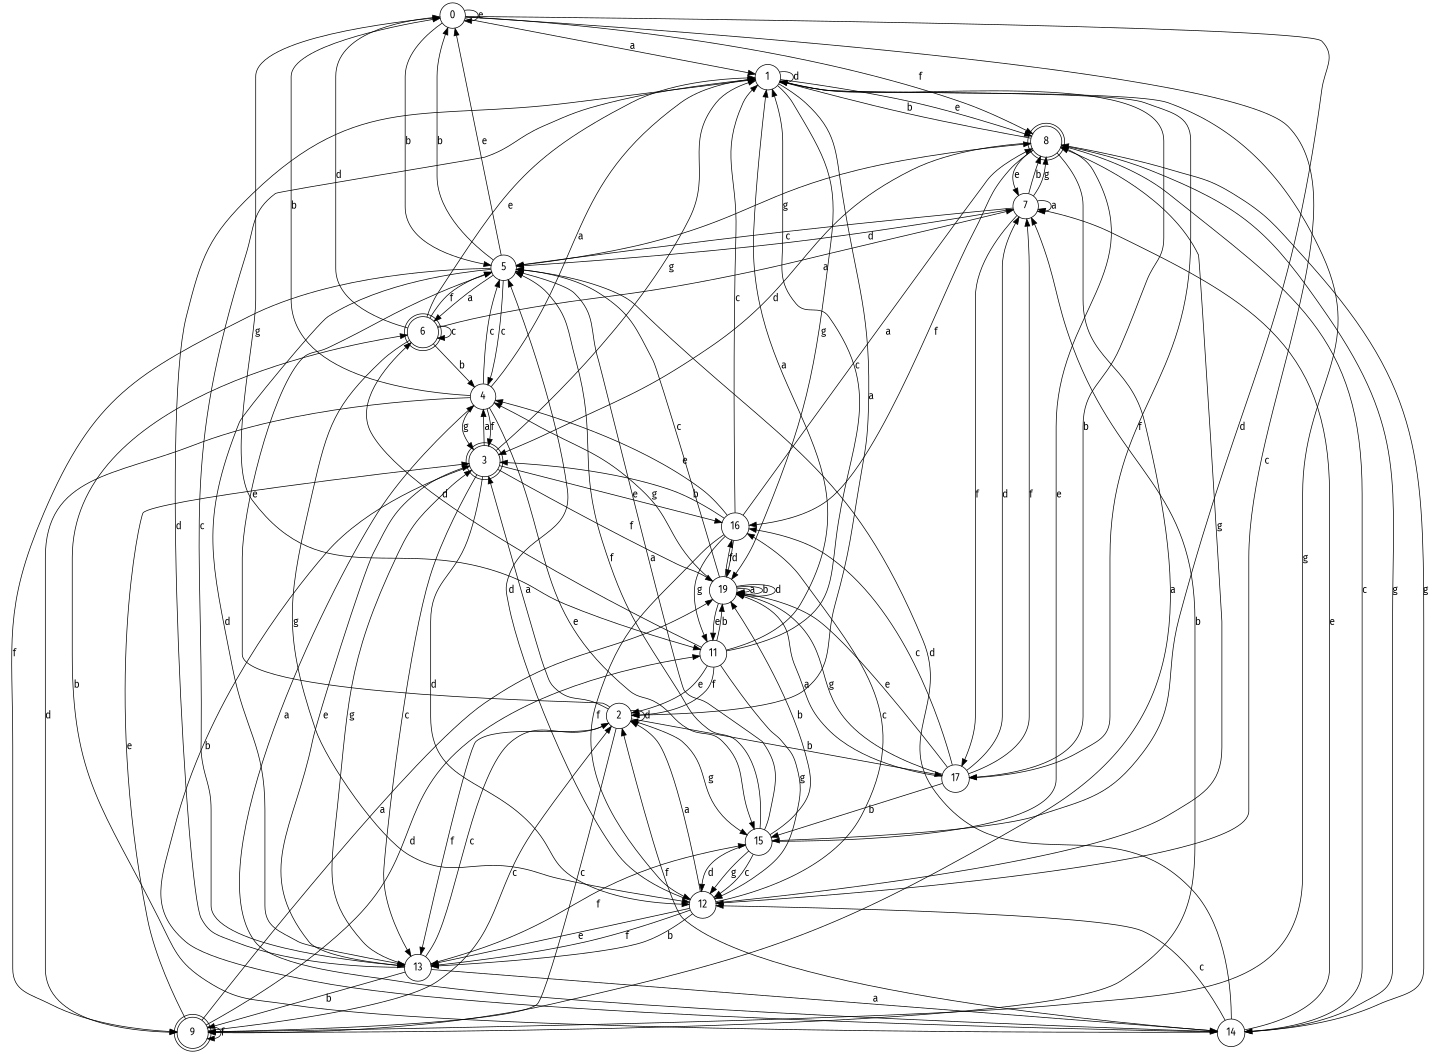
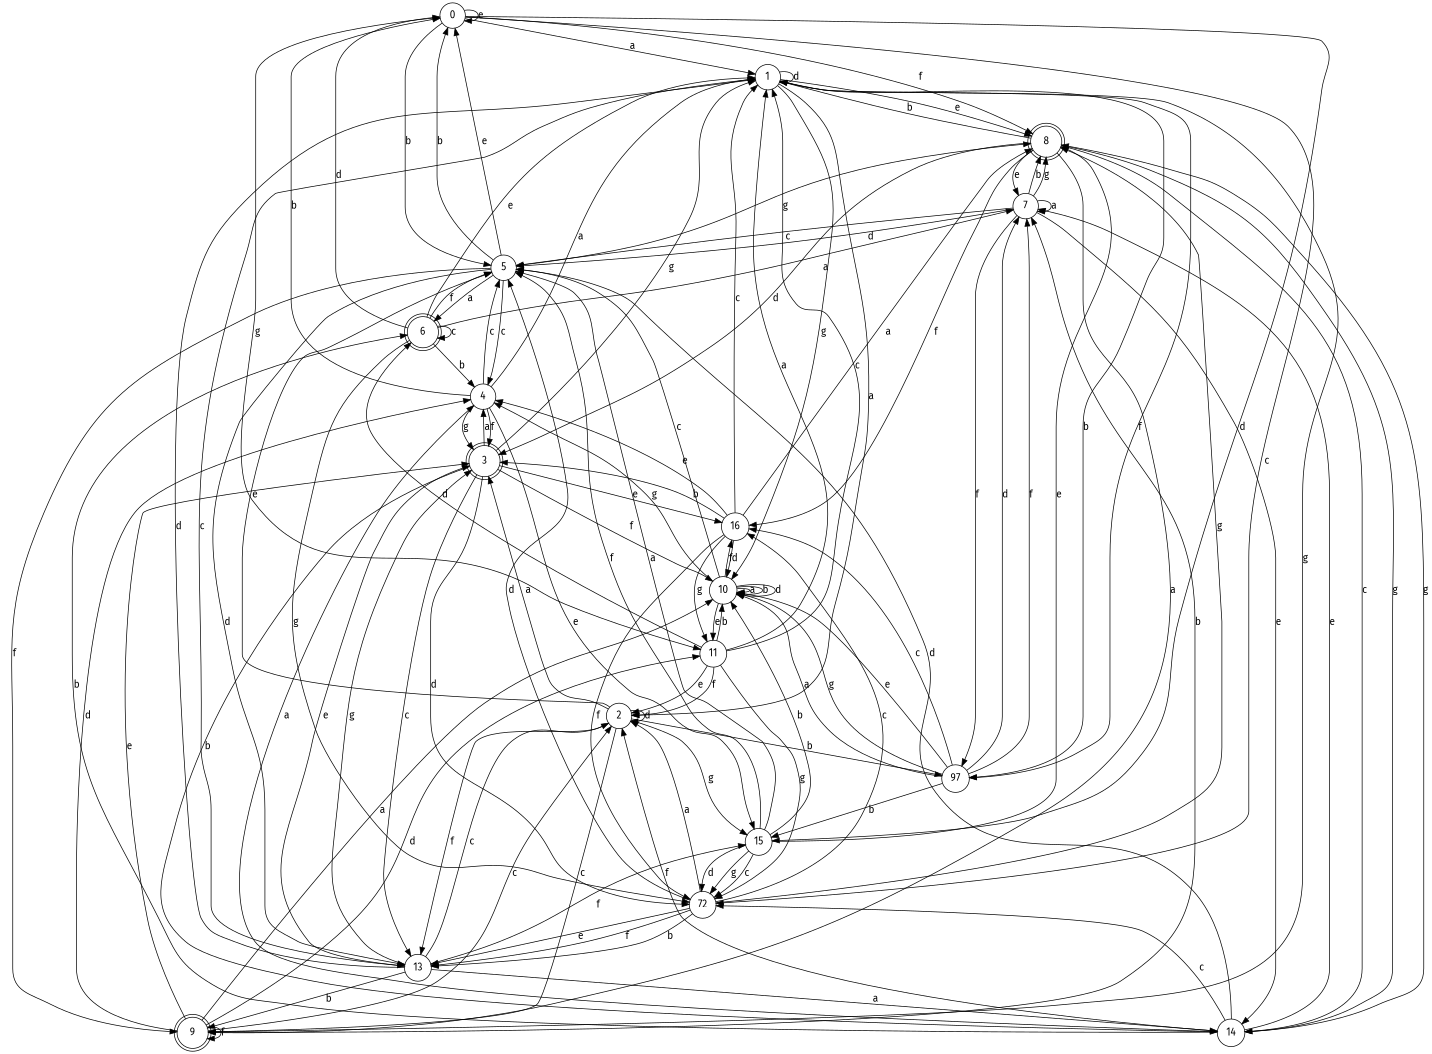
edge "7" -> "14": added, label "e"
node "19": label "19" -> "10"
edge "4" -> "9": reversed
node "17": label "17" -> "97"
node "12": label "12" -> "72"
